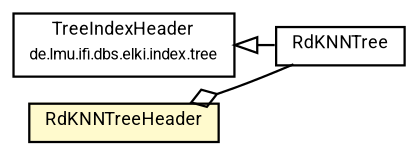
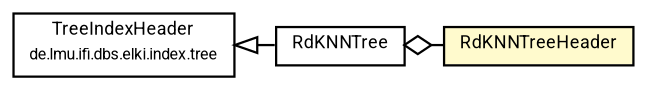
edge "RdKNNTree" -> "RdKNNTreeHeader": reversed
